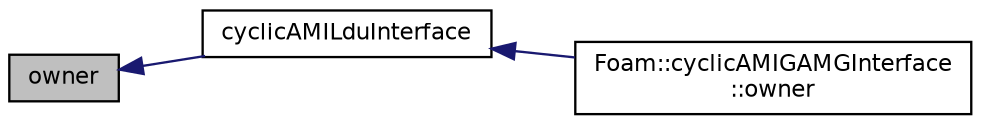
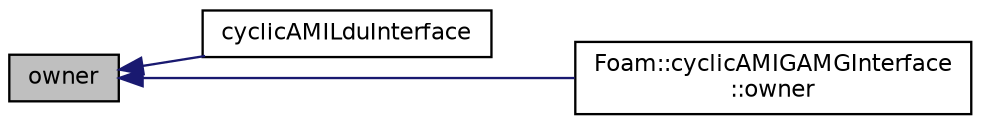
edge "Foam::cyclicAMIGAMGInterface ::owner" -> "cyclicAMILduInterface": now "Foam::cyclicAMIGAMGInterface ::owner" -> "owner"
